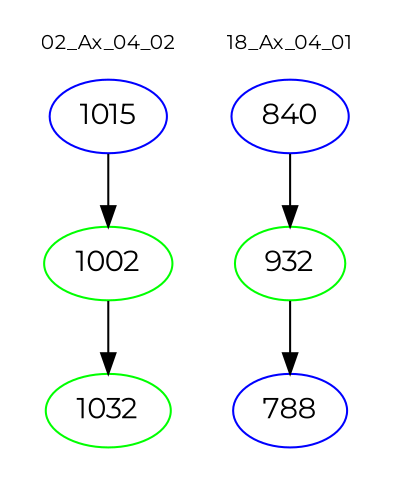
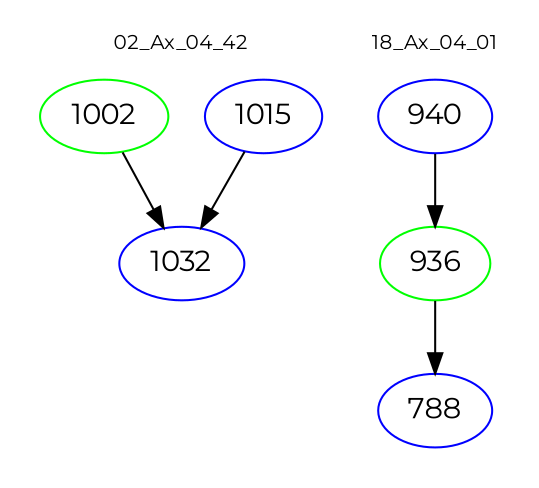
cluster "02_Ax_04_02": label "02_Ax_04_02" -> "02_Ax_04_42"
node "840": label "840" -> "940"
edge "1015" -> "1002": now "1015" -> "1032"
node "932": label "932" -> "936"
node "1032": color green -> blue
